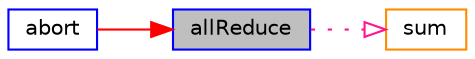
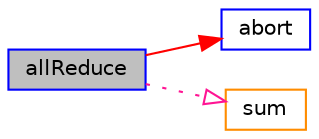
edge "abort" -> "allReduce": reversed
